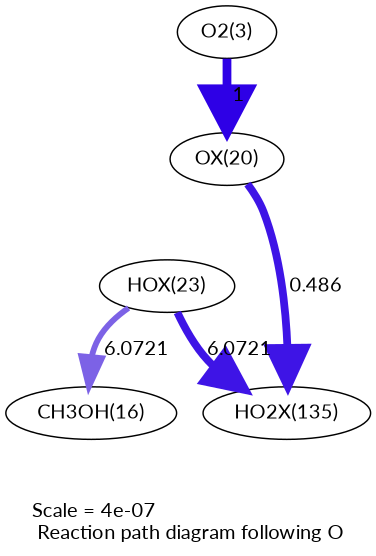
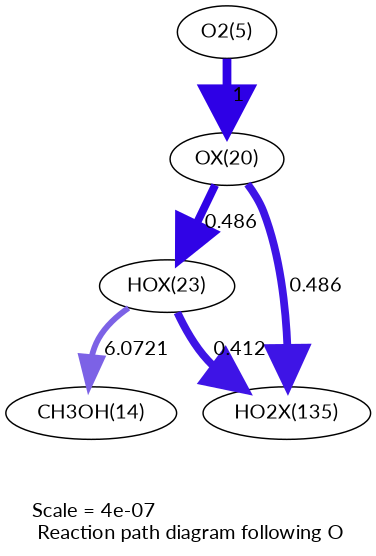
node "O2(3)": label "O2(3)" -> "O2(5)"
edge "OX(20)" -> "HOX(23)": added, label "0.486"
edge "HOX(23)" -> "HO2X(135)": label " 6.0721" -> " 0.412"
node "CH3OH(16)": label "CH3OH(16)" -> "CH3OH(14)"
